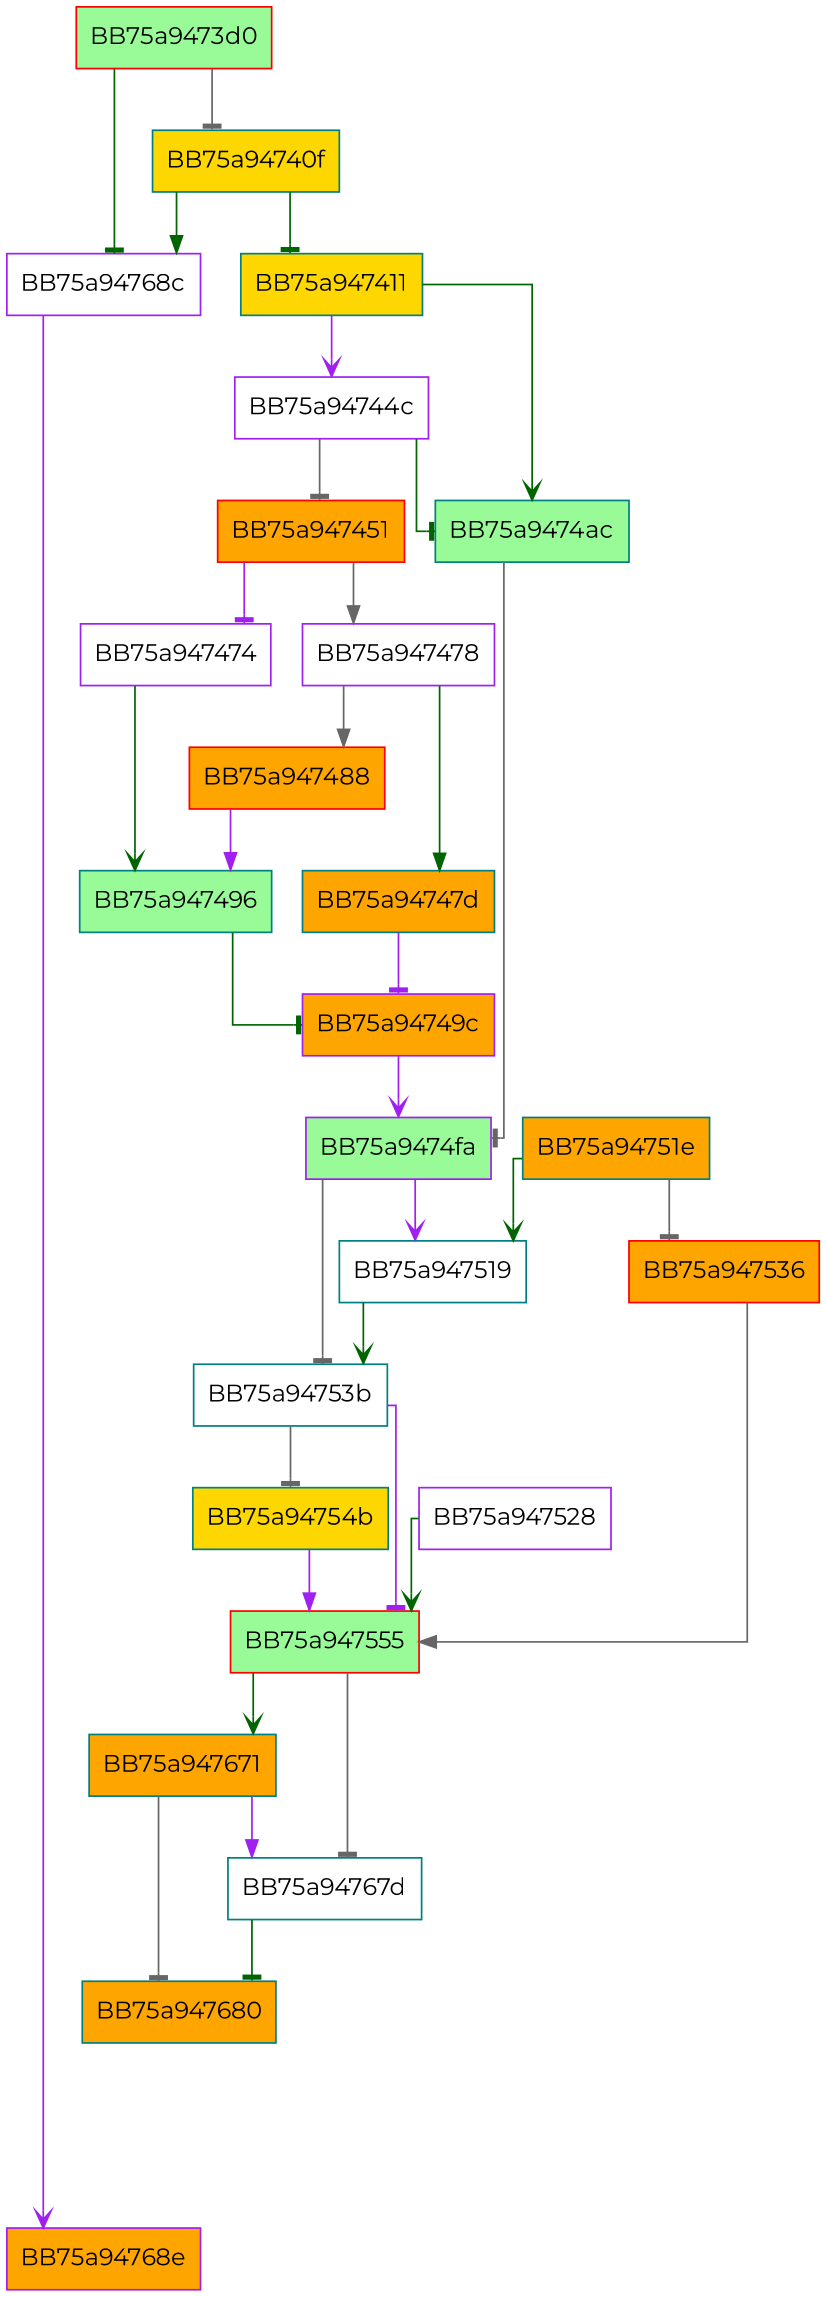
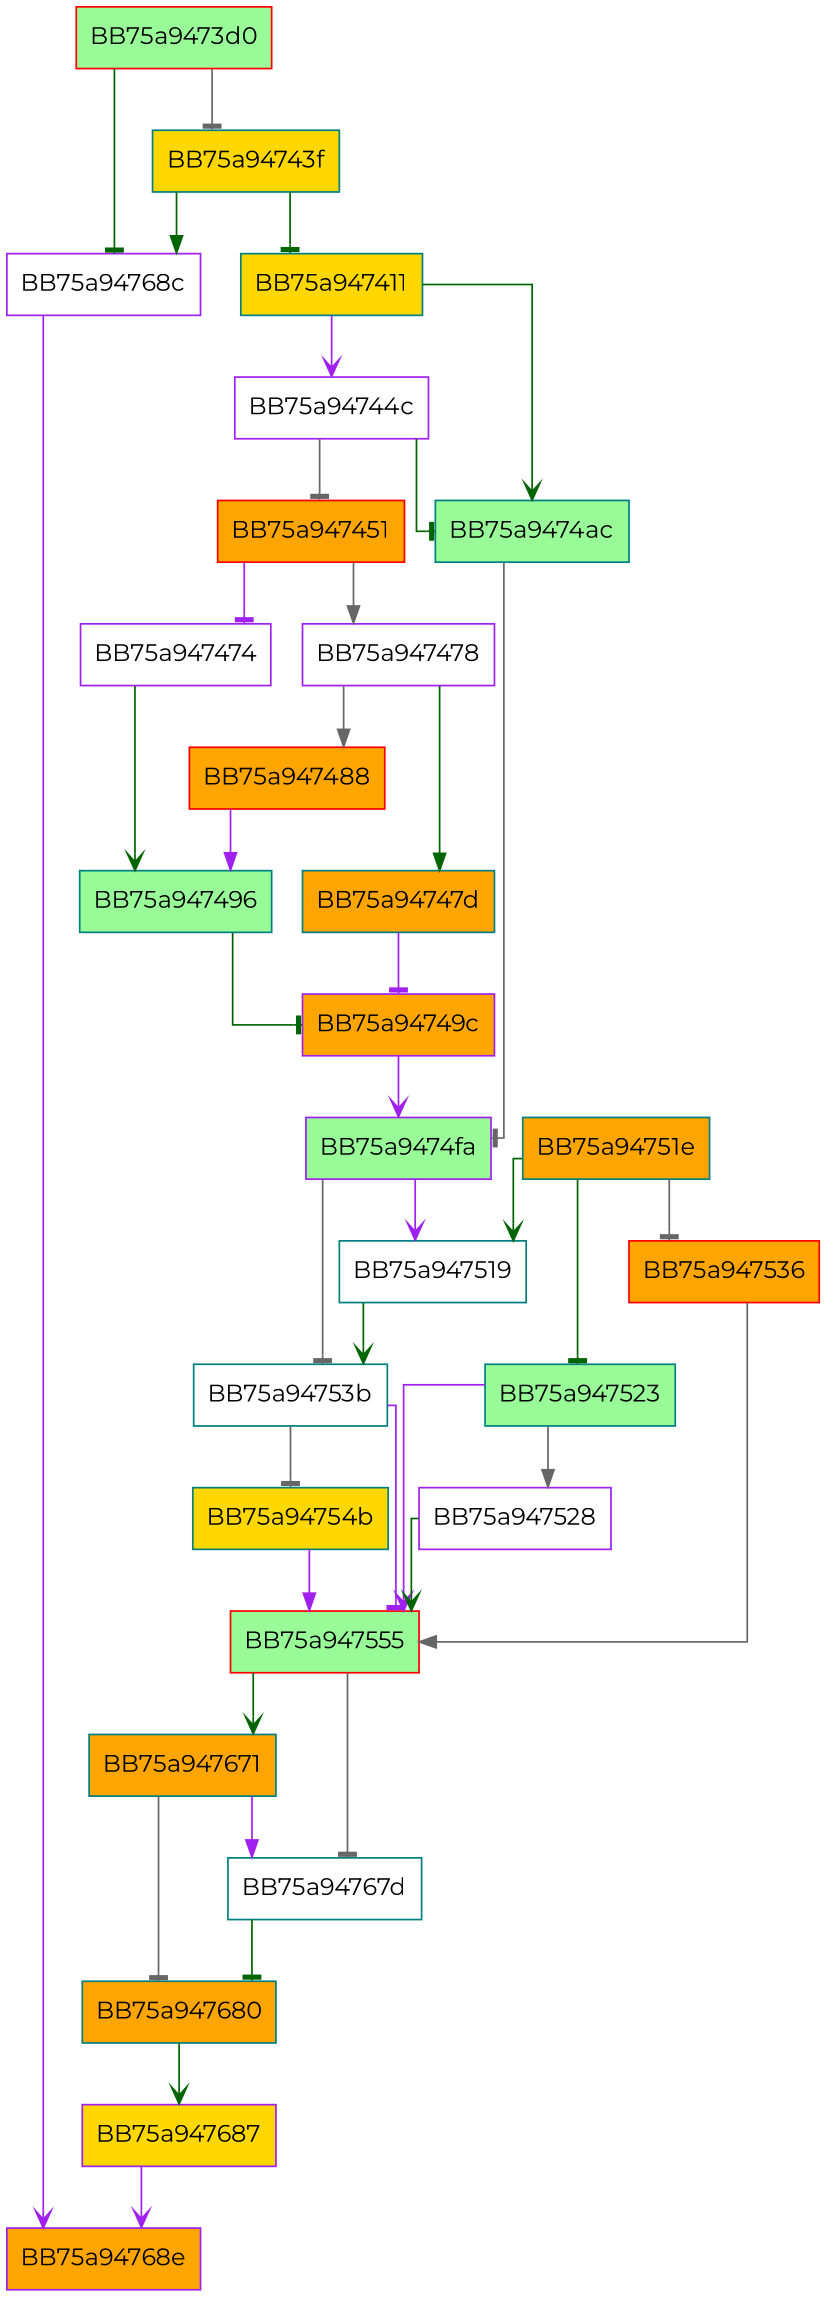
node "BB75a94740f": label "BB75a94740f" -> "BB75a94743f"
node "BB75a947523": added
node "BB75a947687": added
